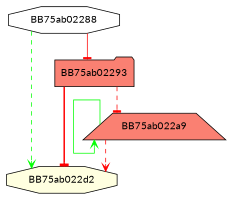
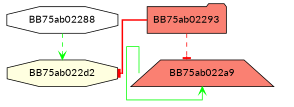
edge "BB75ab02288" -> "BB75ab02293": removed
edge "BB75ab022a9" -> "BB75ab022d2": removed
